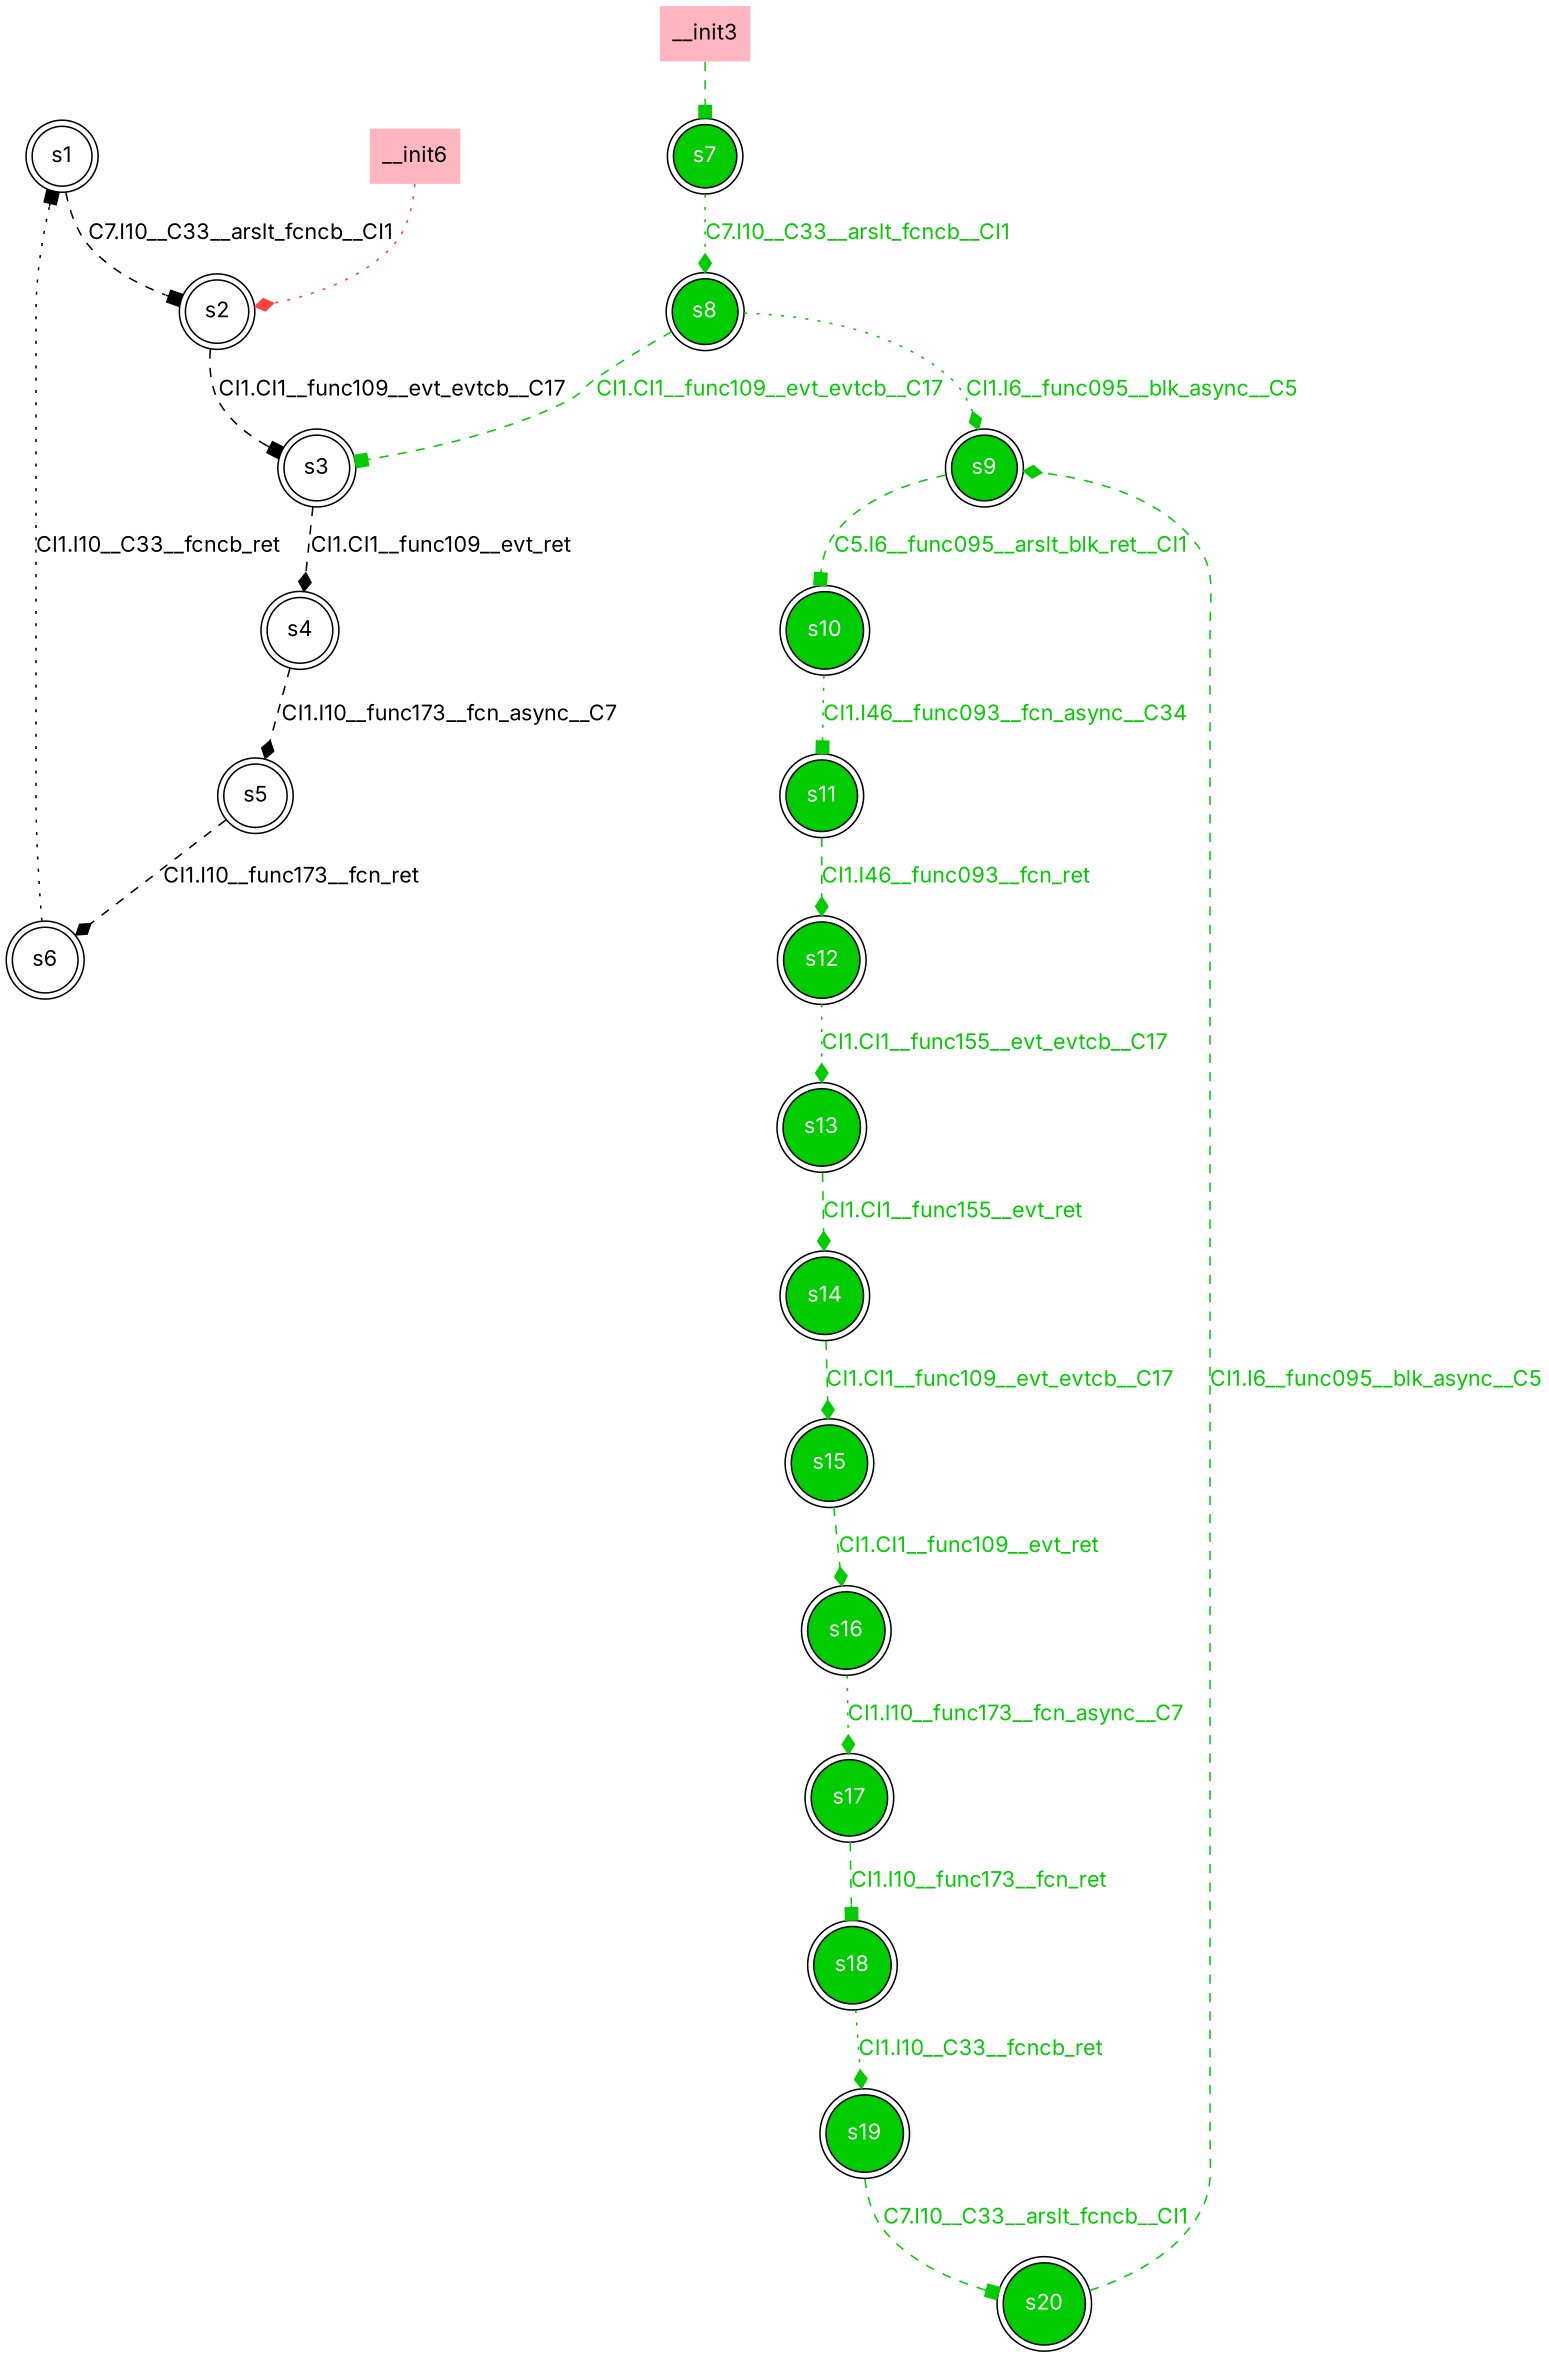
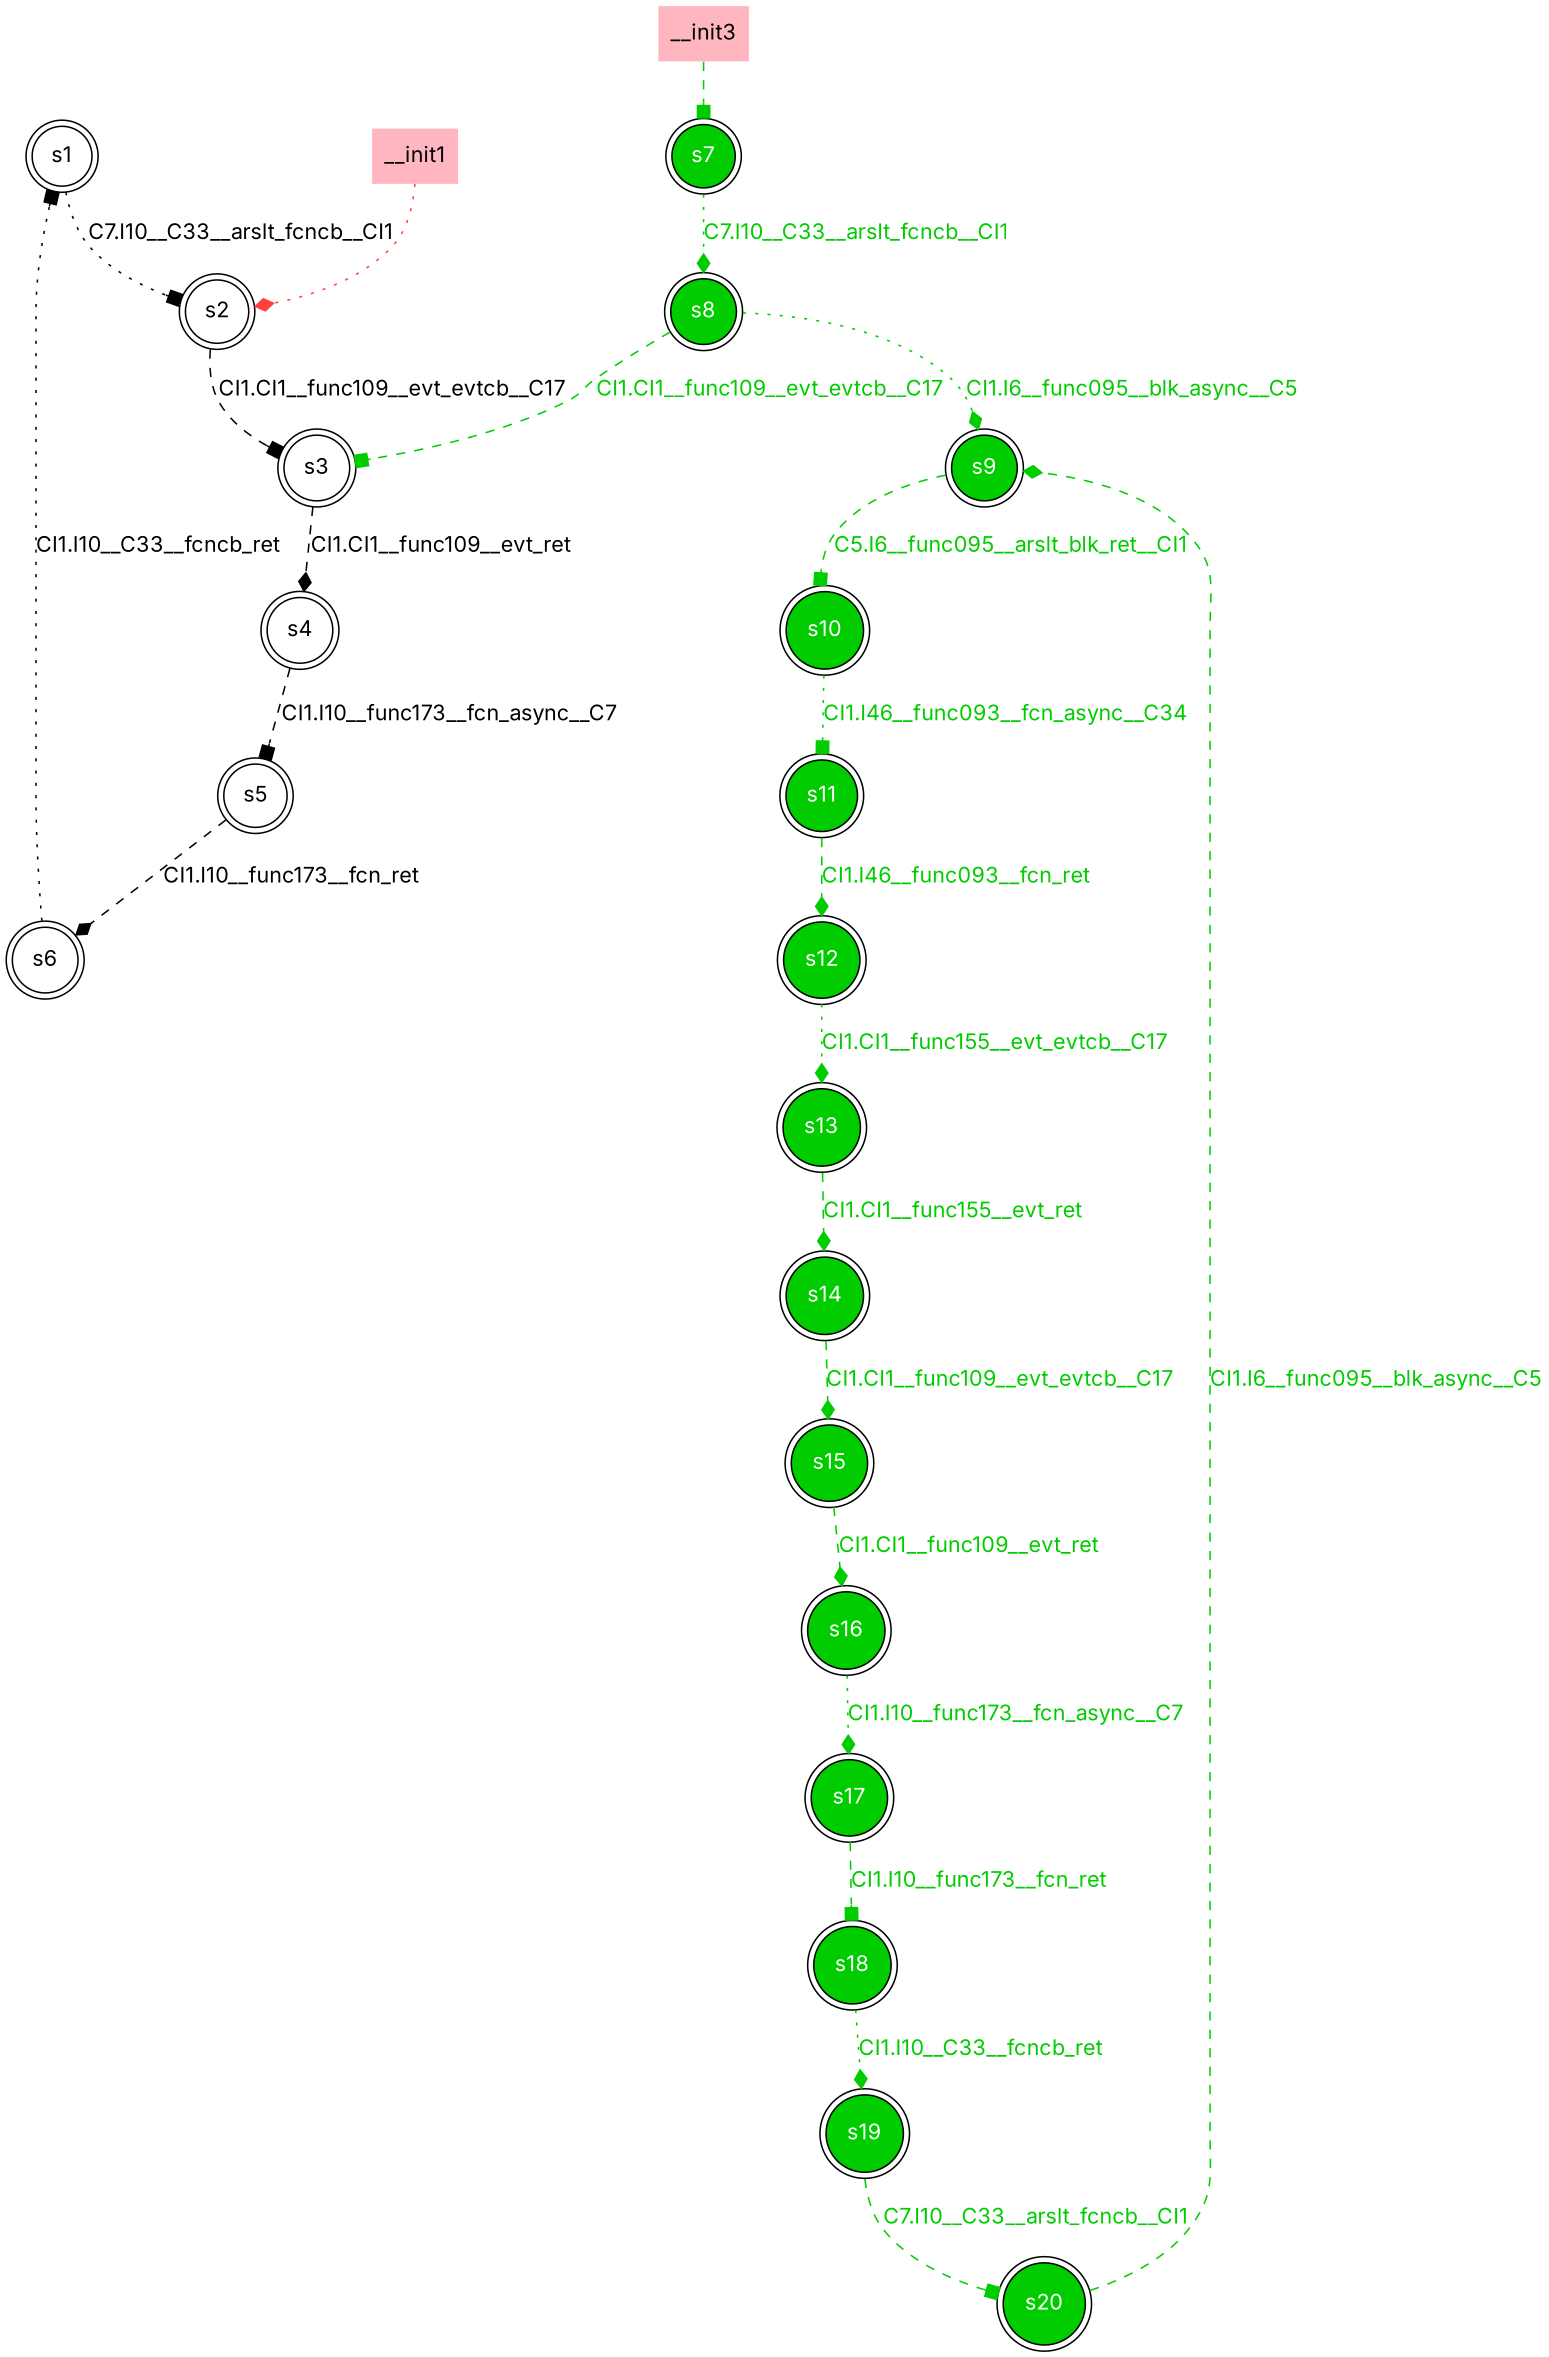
node "__init6": label "__init6" -> "__init1"
edge "s1" -> "s2": style dashed -> dotted
edge "s4" -> "s5": arrowhead diamond -> box
